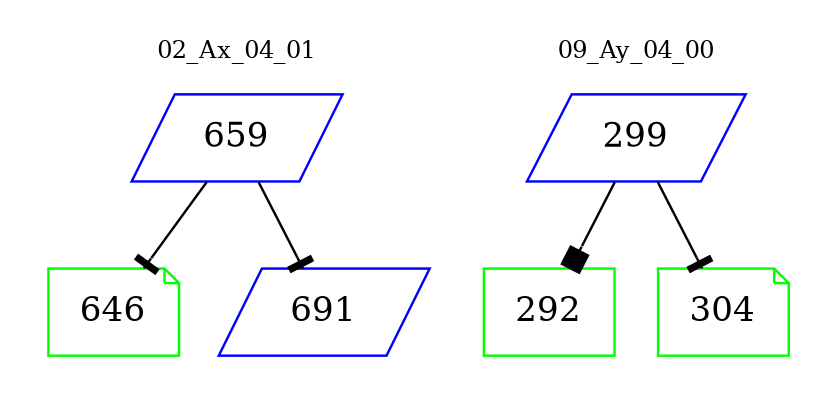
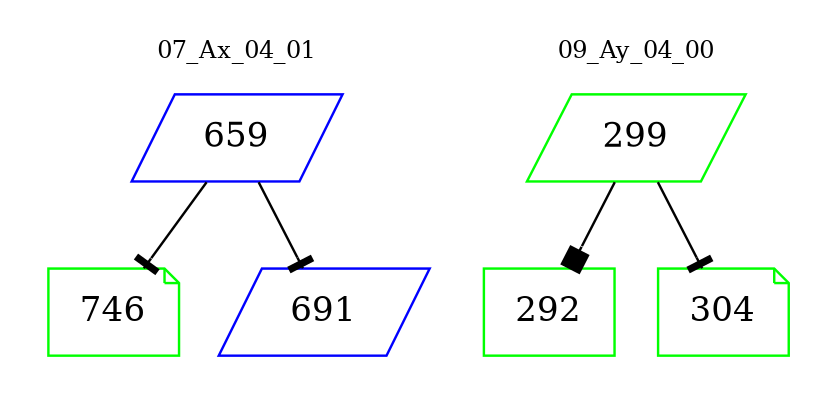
cluster "02_Ax_04_01": label "02_Ax_04_01" -> "07_Ax_04_01"
node "299": color blue -> green
node "646": label "646" -> "746"
